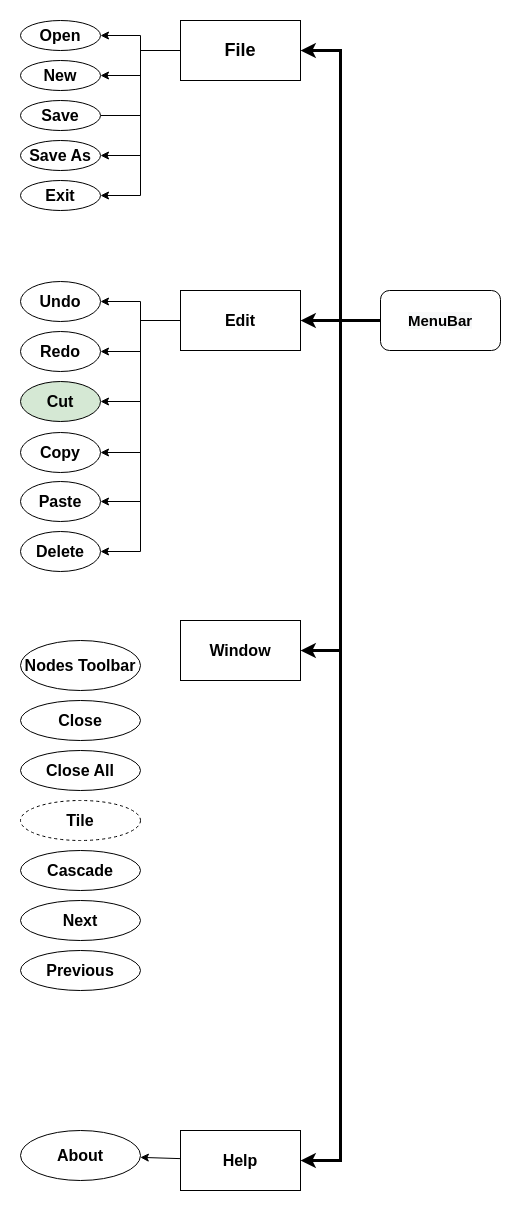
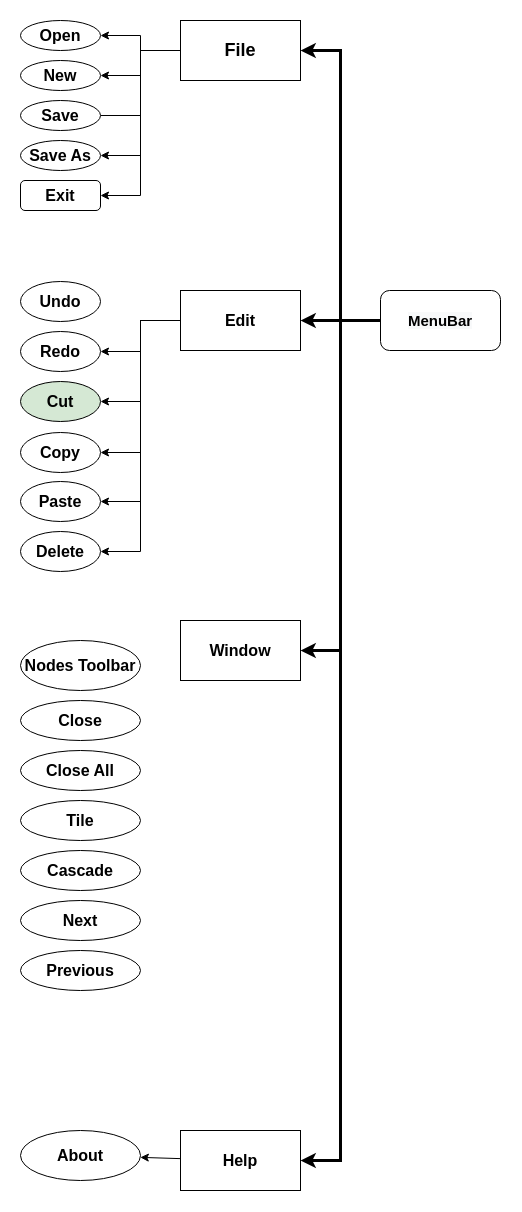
node "Exit": shape ellipse -> rounded rectangle
edge "Edit" -> "Undo": removed
node "Tile": style dashed -> solid
